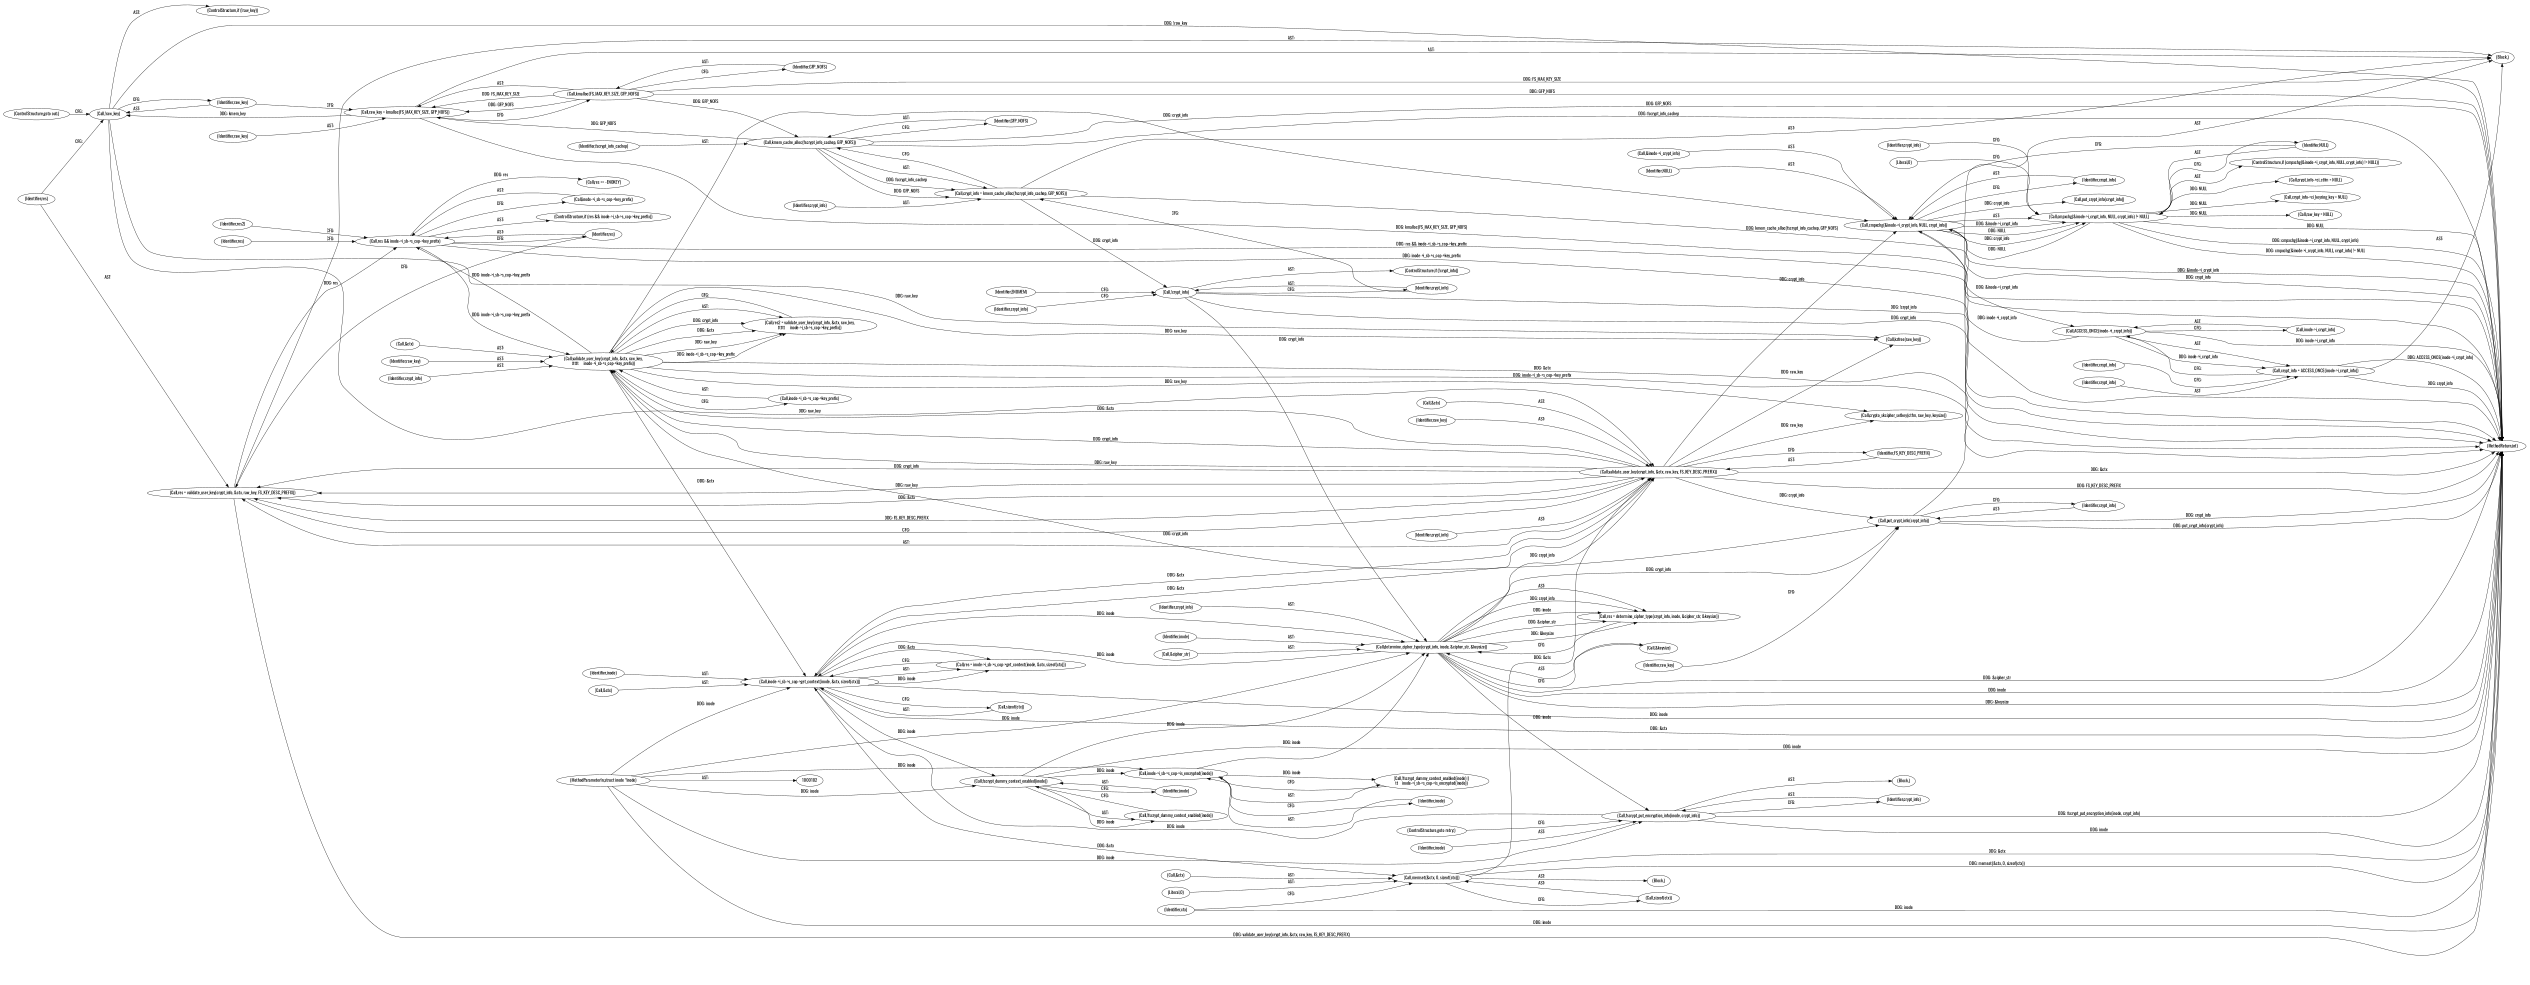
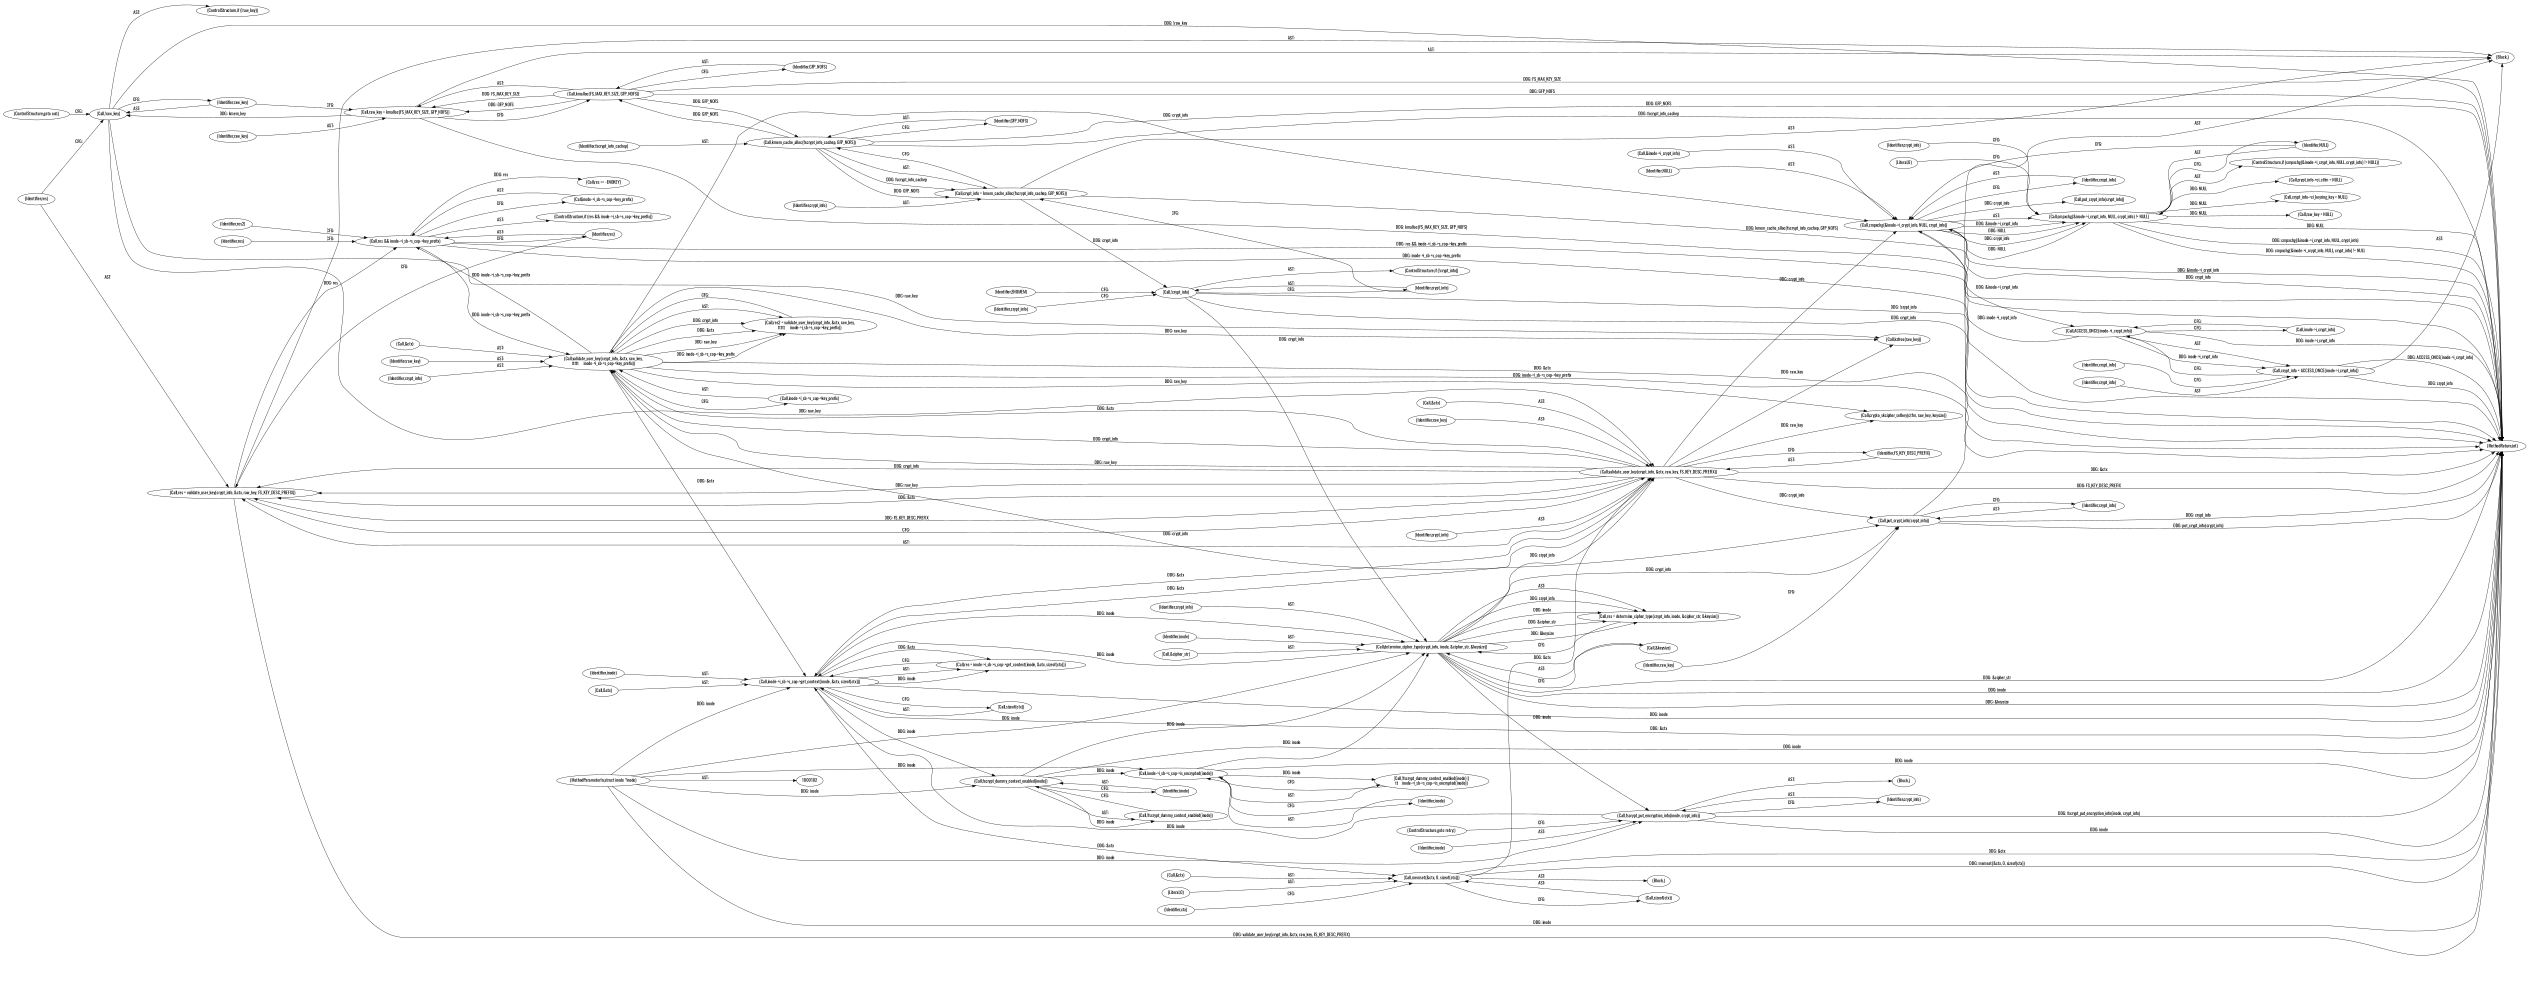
edge "(Call,kmem_cache_alloc(fscrypt_info_cachep, GFP_NOFS))" -> "(Call,raw_key = kmalloc(FS_MAX_KEY_SIZE, GFP_NOFS))": now "(Call,kmem_cache_alloc(fscrypt_info_cachep, GFP_NOFS))" -> "(Call,kmalloc(FS_MAX_KEY_SIZE, GFP_NOFS))"
edge "(Call,inode->i_crypt_info)" -> "(Call,ACCESS_ONCE(inode->i_crypt_info))": label "AST: " -> "CFG: "
edge "(Identifier,ctx)" -> "(MethodReturn,int)": now "(Call,inode->i_sb->s_cop->is_encrypted(inode))" -> "(MethodReturn,int)"
